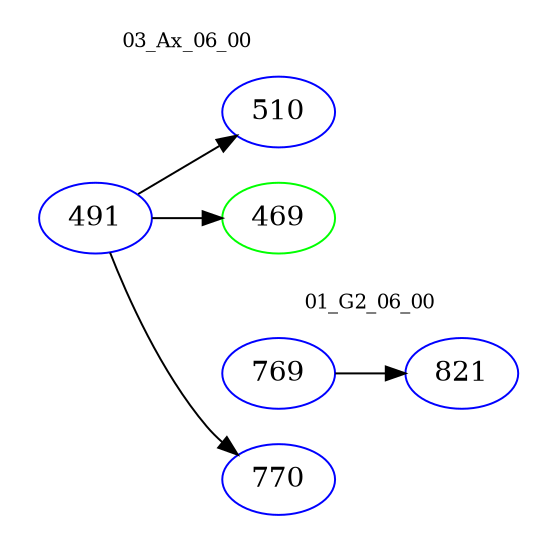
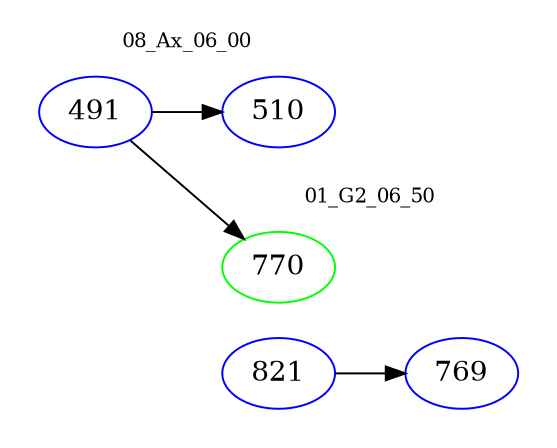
cluster "03_Ax_06_00": label "03_Ax_06_00" -> "08_Ax_06_00"
node "469": removed
cluster "01_G2_06_00": label "01_G2_06_00" -> "01_G2_06_50"
edge "769" -> "821": reversed
node "770": color blue -> green
